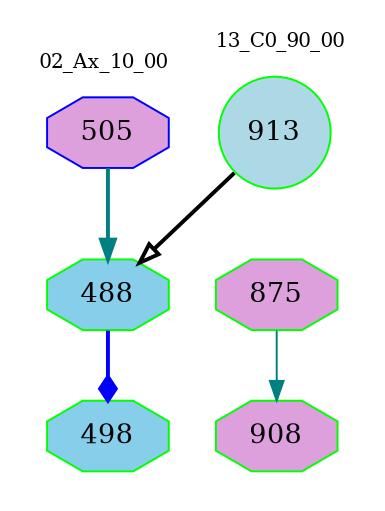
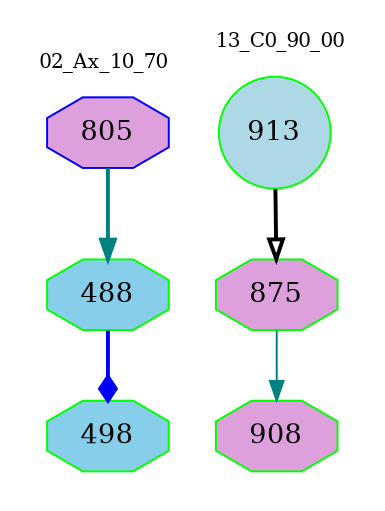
cluster "02_Ax_10_00": label "02_Ax_10_00" -> "02_Ax_10_70"
node "505": label "505" -> "805"
edge "913" -> "488": now "913" -> "875"
